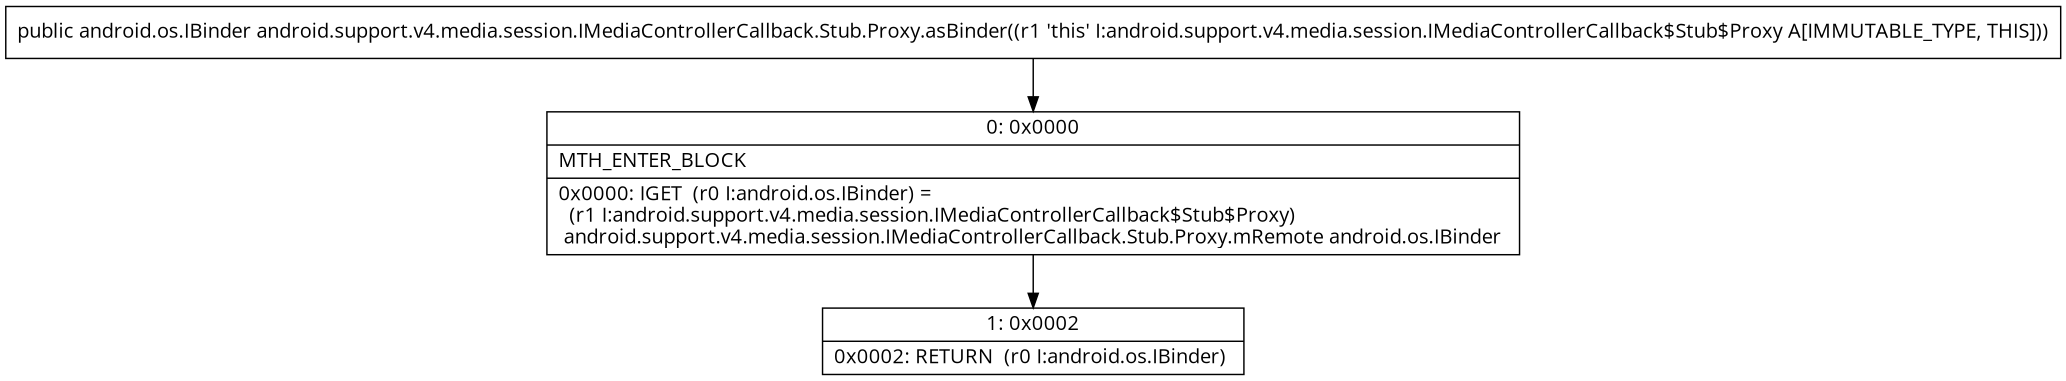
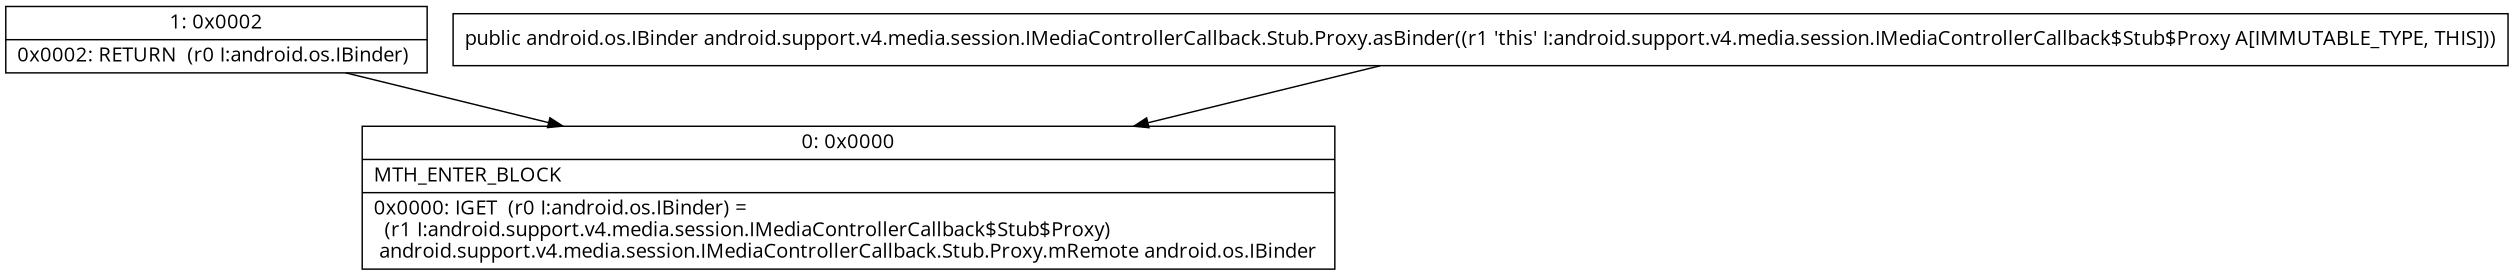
edge "0: 0x0000" -> "1: 0x0002": reversed
